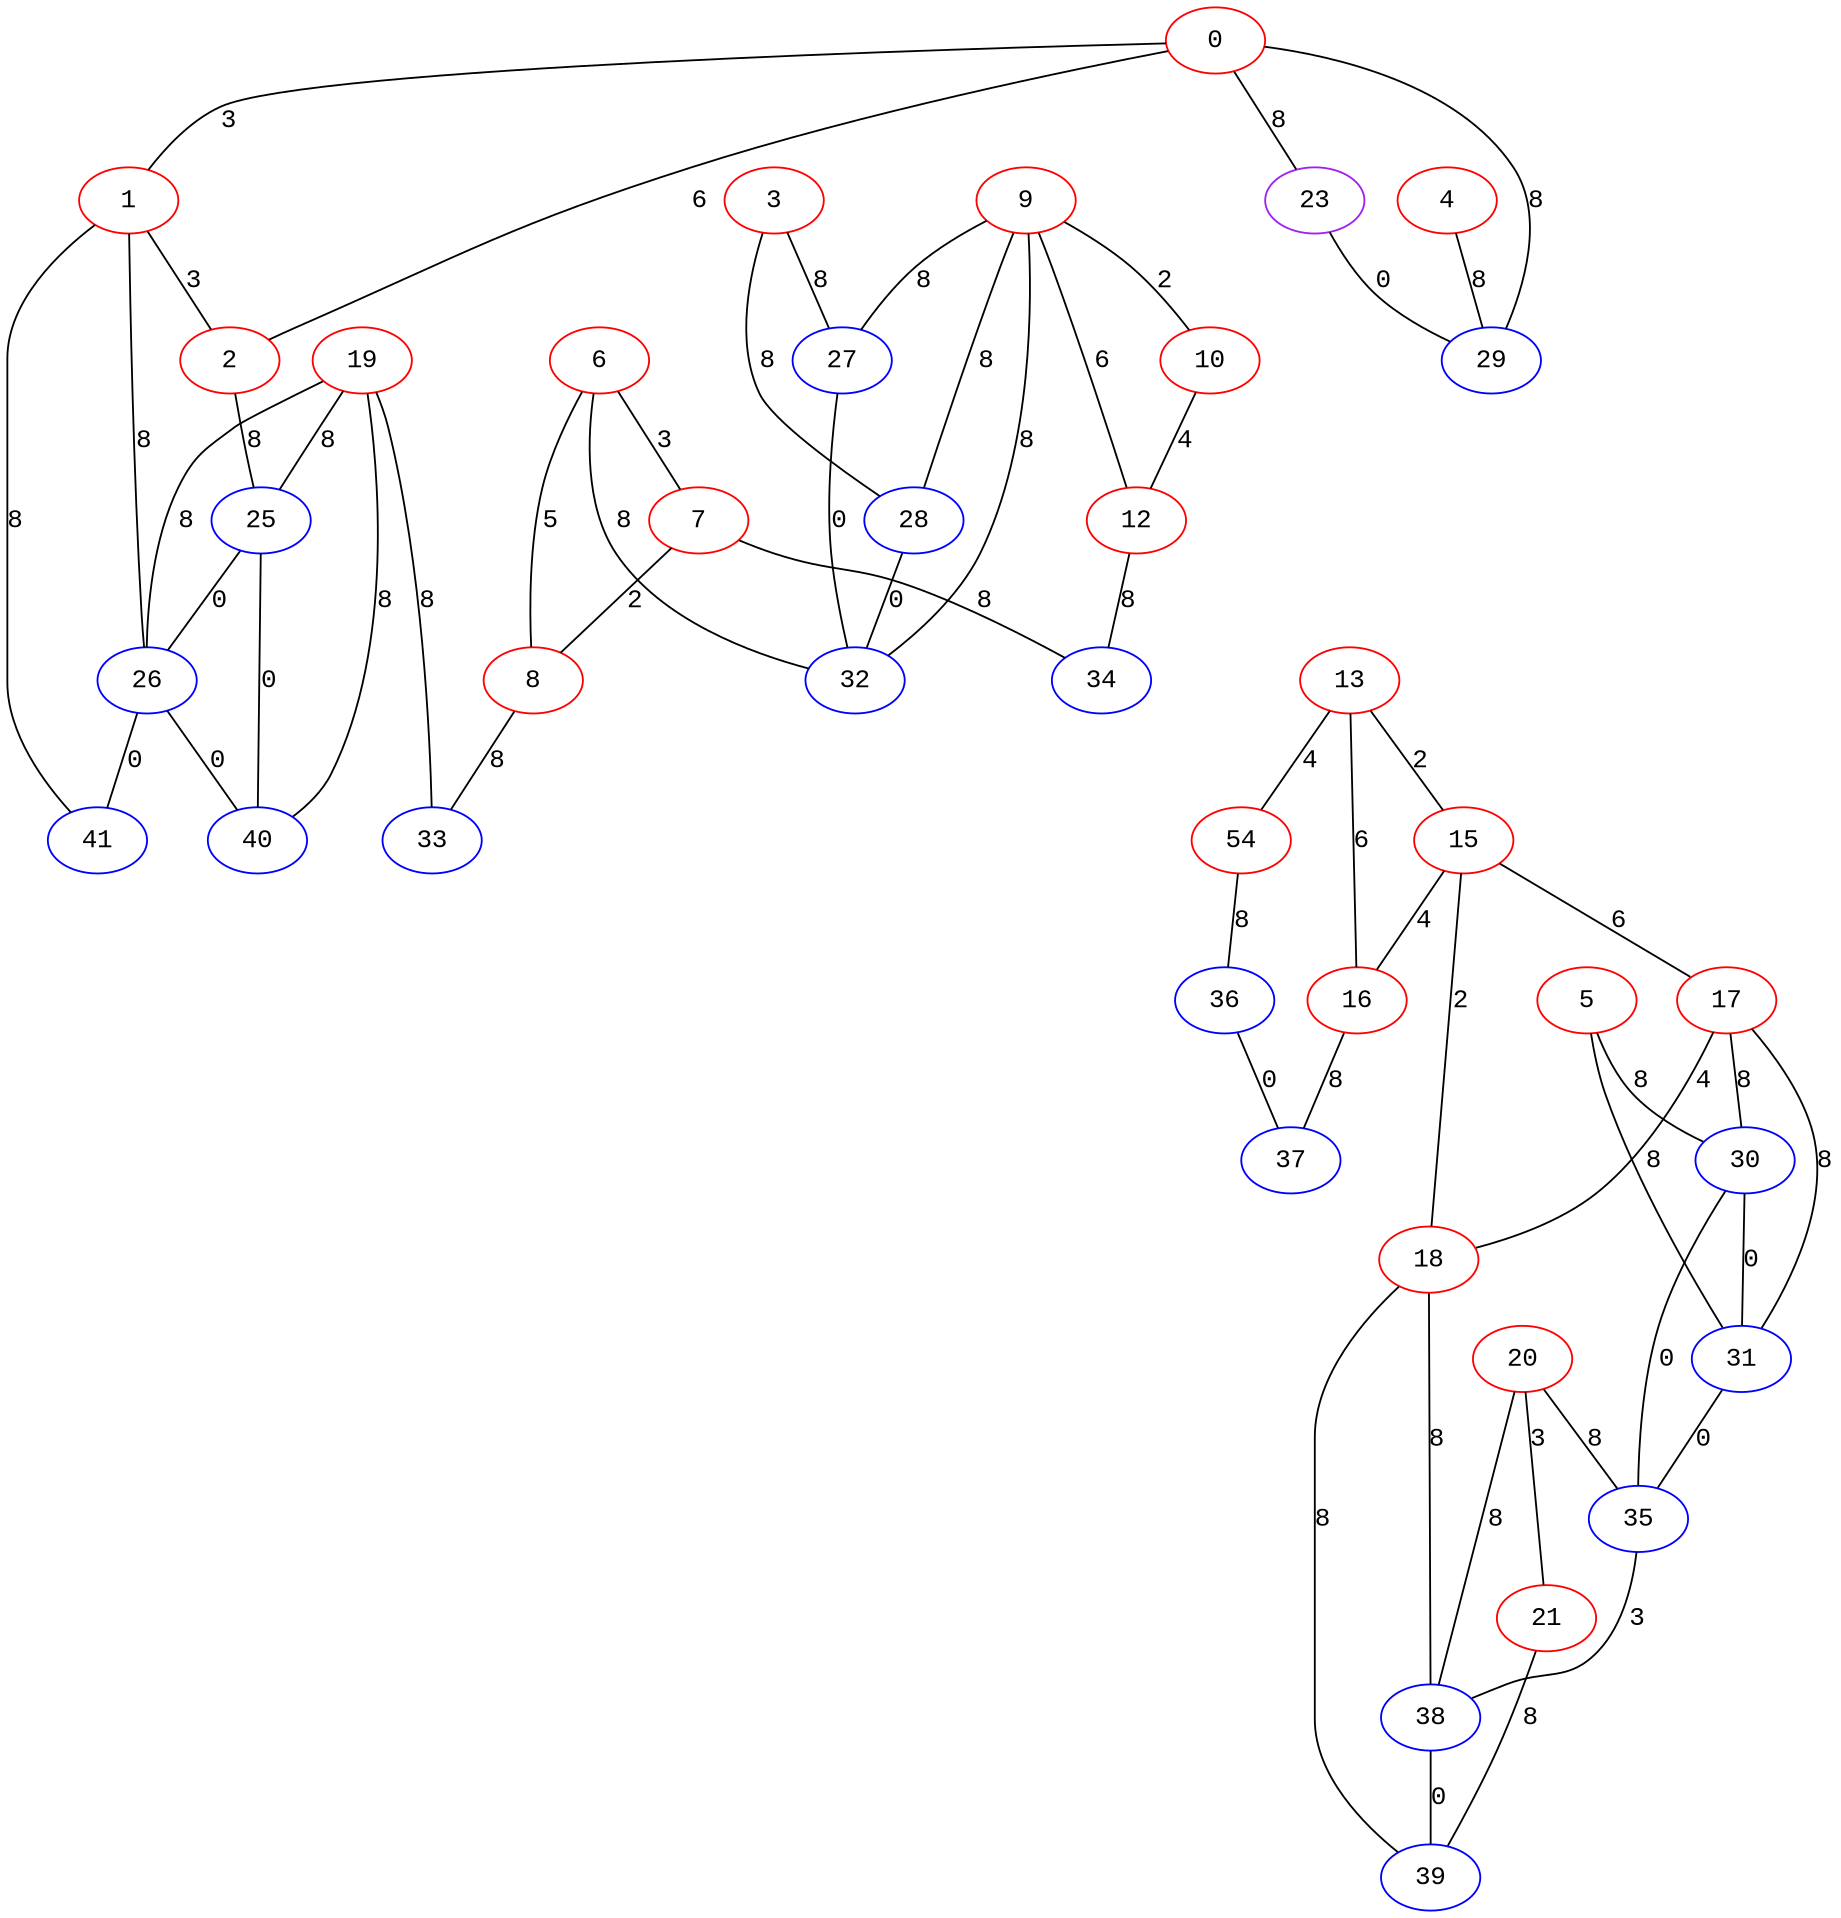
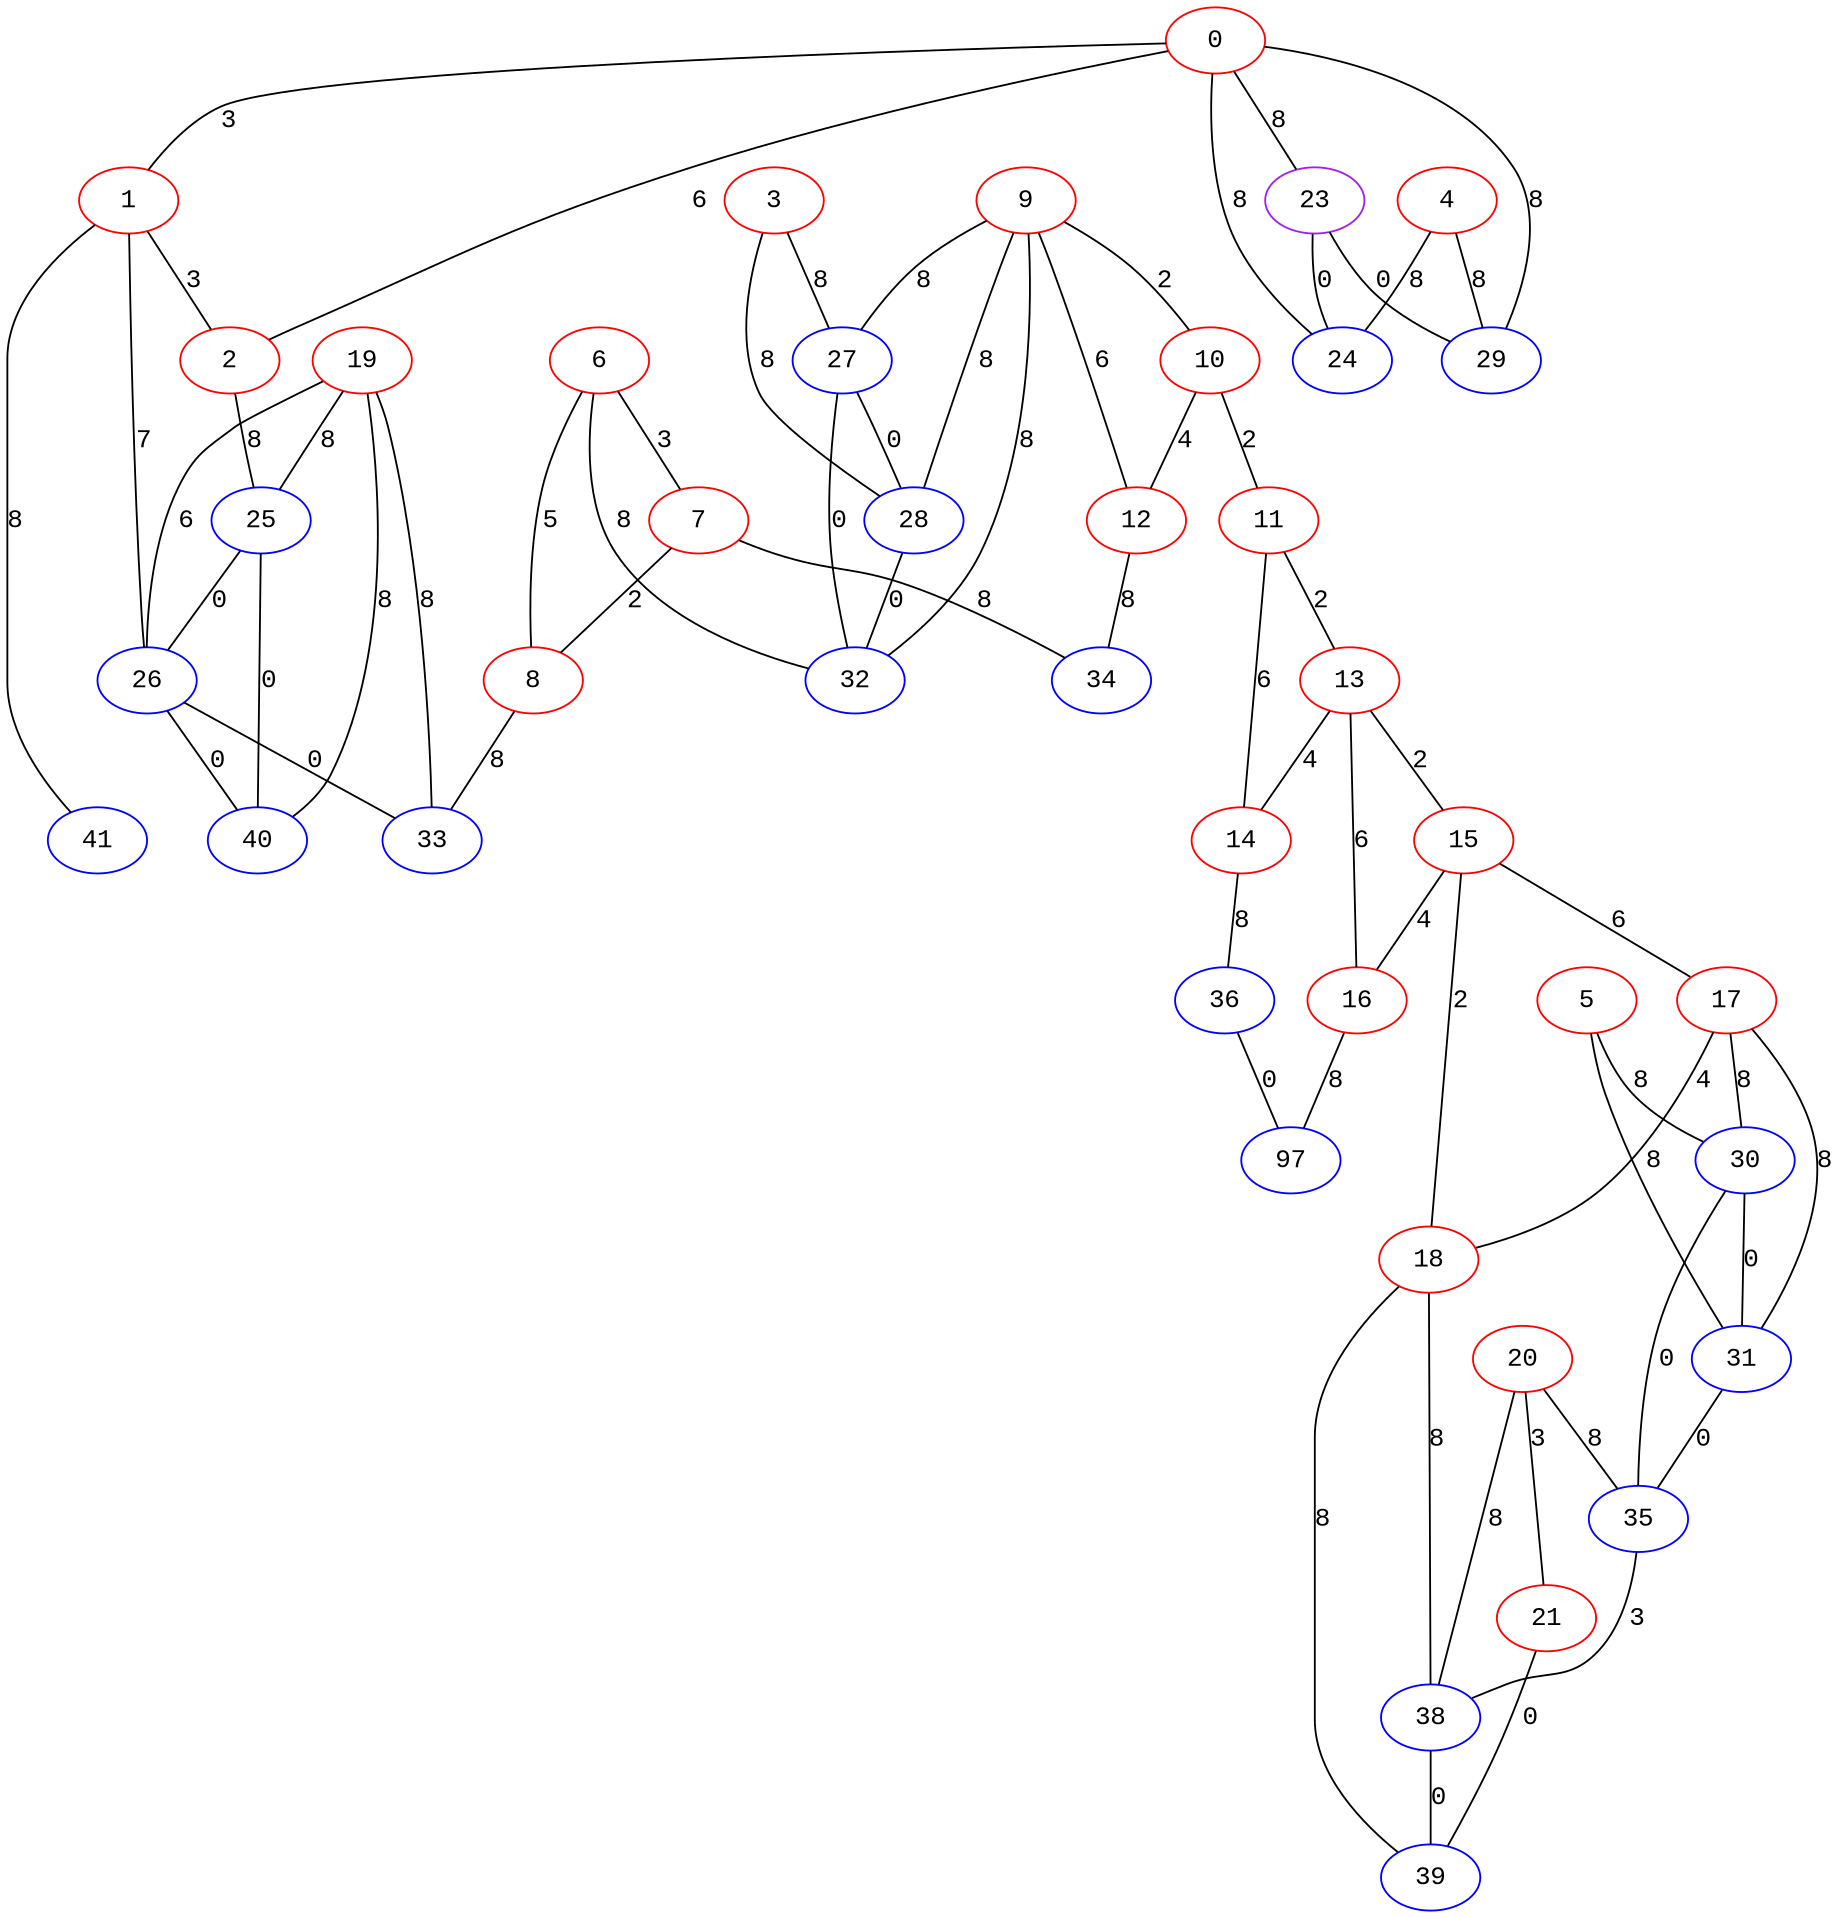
node "24": added
edge "1" -- "26": label "8" -> "7"
edge "27" -- "28": added, label "0"
edge "19" -- "26": label "8" -> "6"
node "11": added
edge "26" -- "41": now "26" -- "33"
node "54": label "54" -> "14"
node "37": label "37" -> "97"
edge "21" -- "39": label "8" -> "0"
